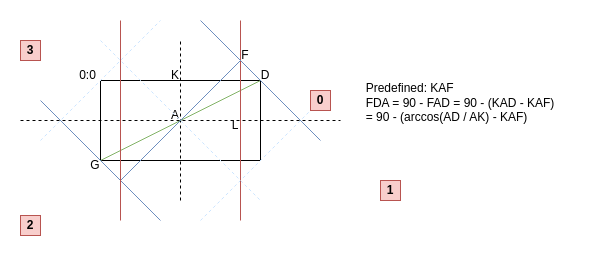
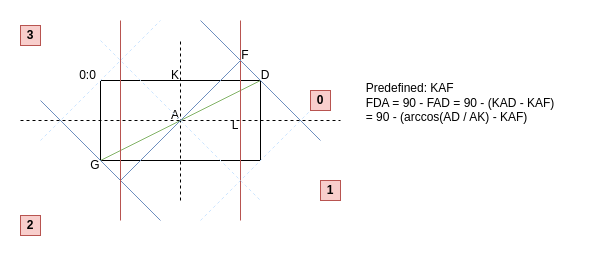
node "3": moved (31, 51) -> (31, 36)
node "1": moved (391, 191) -> (331, 191)
